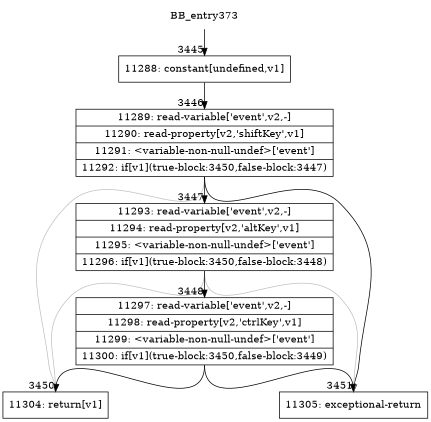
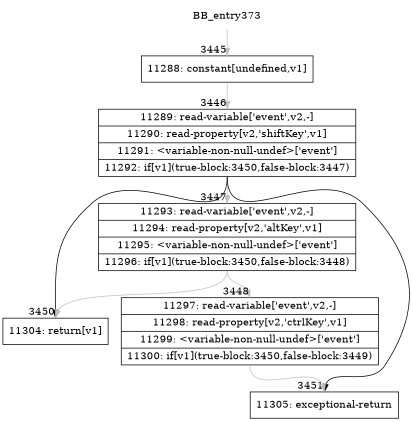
edge "BB_entry373" -> "11288: constant[undefined,v1]": color black -> gray
edge "11288: constant[undefined,v1]" -> "11289: read-variable['event',v2,-]": color black -> gray
edge "11289: read-variable['event',v2,-]" -> "11293: read-variable['event',v2,-]": color black -> gray
edge "11289: read-variable['event',v2,-]" -> "11304: return[v1]": color gray -> black
edge "11293: read-variable['event',v2,-]" -> "11297: read-variable['event',v2,-]": color black -> gray
edge "11293: read-variable['event',v2,-]" -> "11305: exceptional-return": removed
edge "11297: read-variable['event',v2,-]" -> "11304: return[v1]": removed
edge "11297: read-variable['event',v2,-]" -> "11305: exceptional-return": color black -> gray
